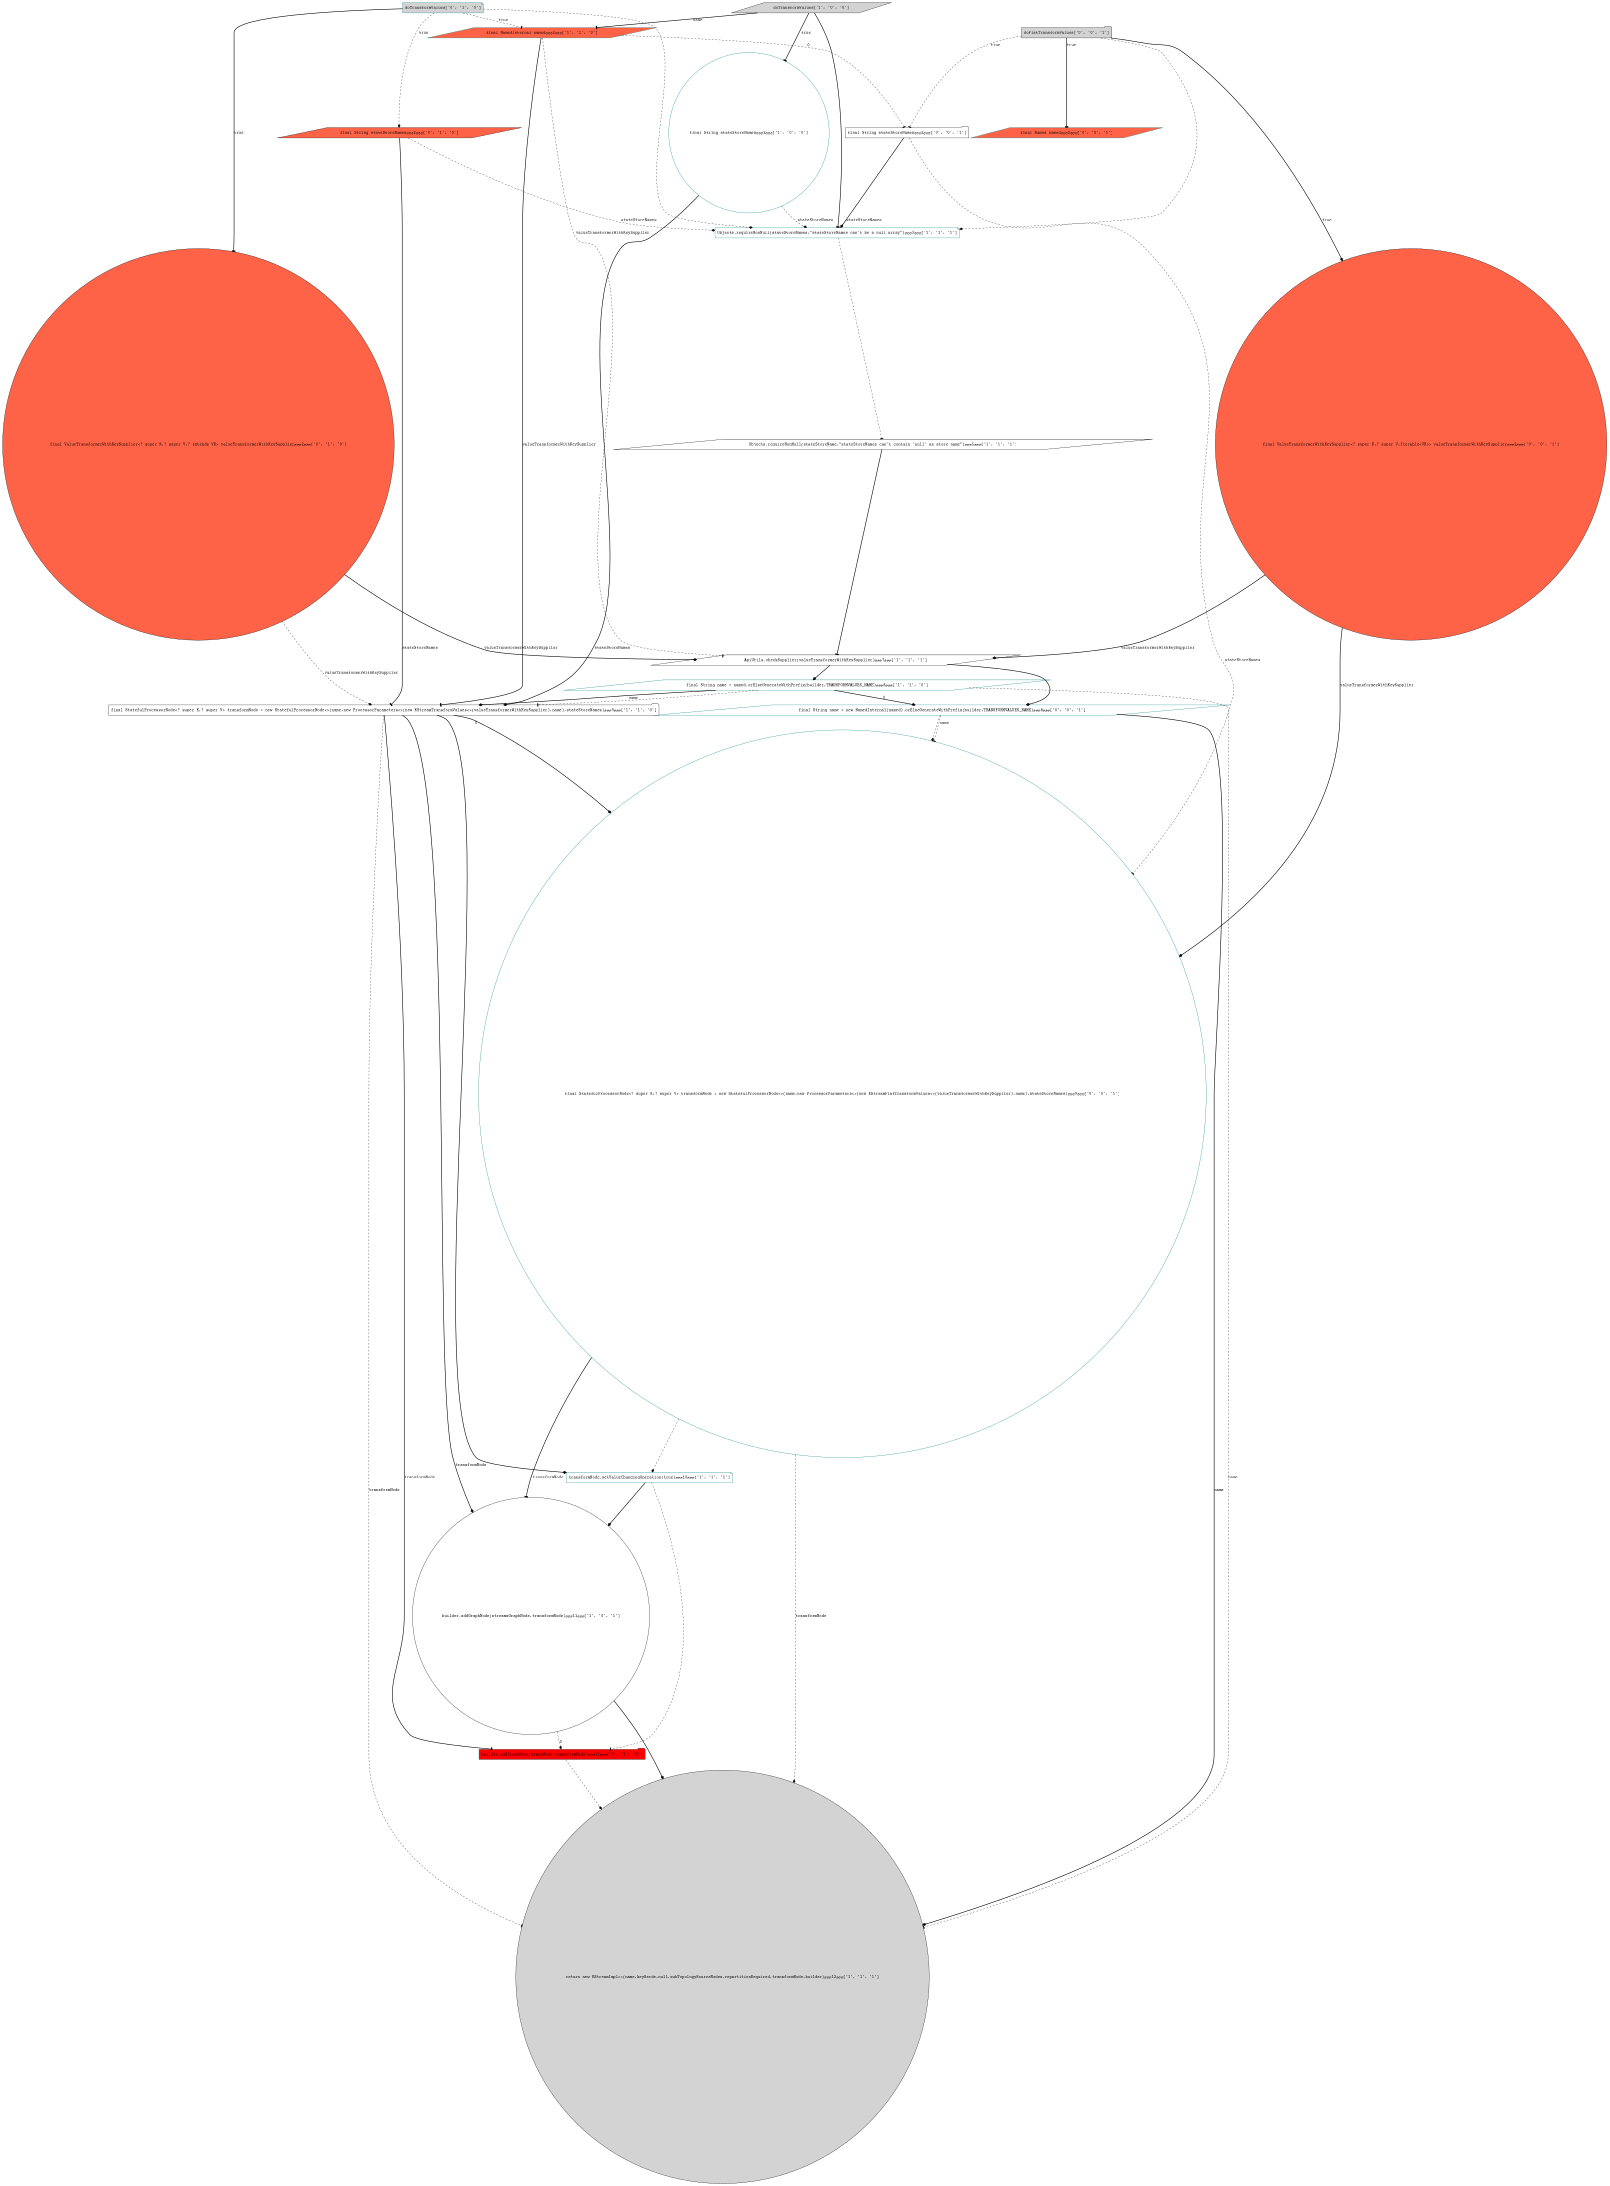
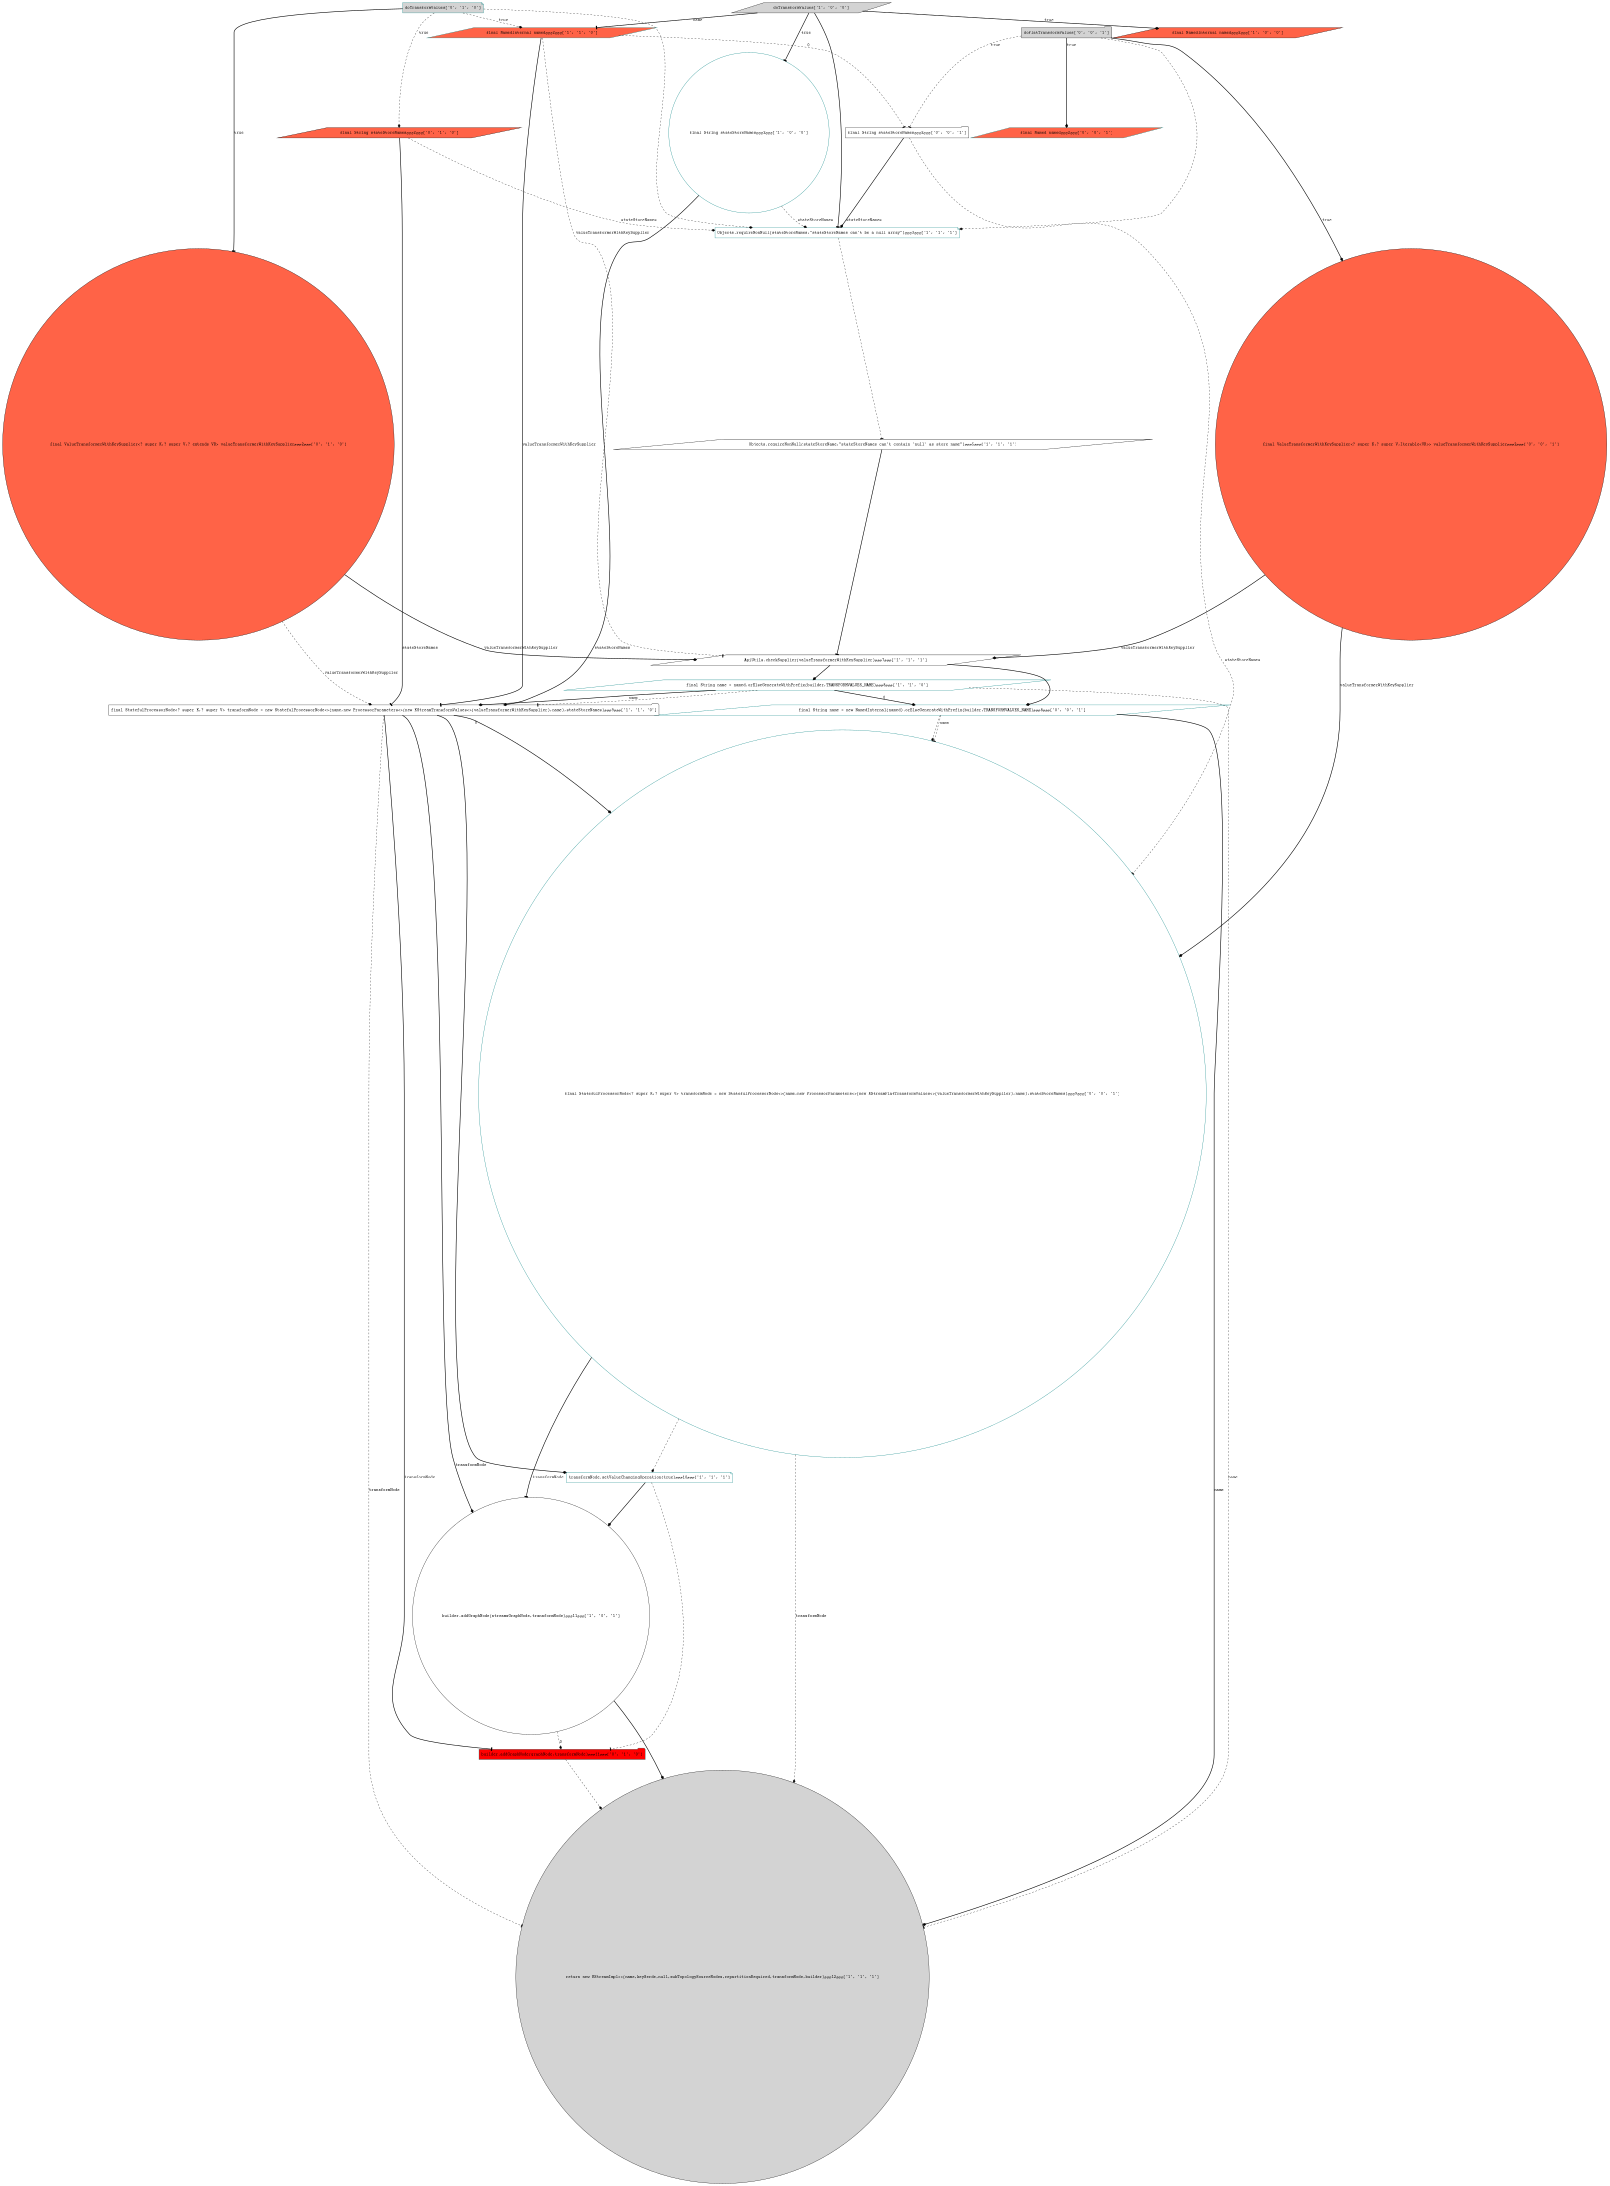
edge "doTransformValues['0', '1', '0']" -> "final NamedInternal named@@@2@@@['1', '1', '0']": arrowhead tee -> diamond
node "final NamedInternal named@@@2@@@['1', '0', '0']": added
edge "doFlatTransformValues['0', '0', '1']" -> "final Named named@@@2@@@['0', '0', '1']": arrowhead tee -> diamond
